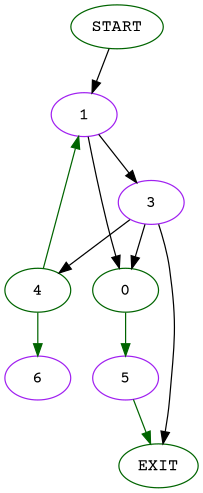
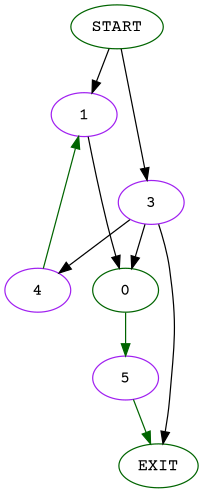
edge "1" -> "3": now "START" -> "3"
node "4": color darkgreen -> purple
node "6": removed
